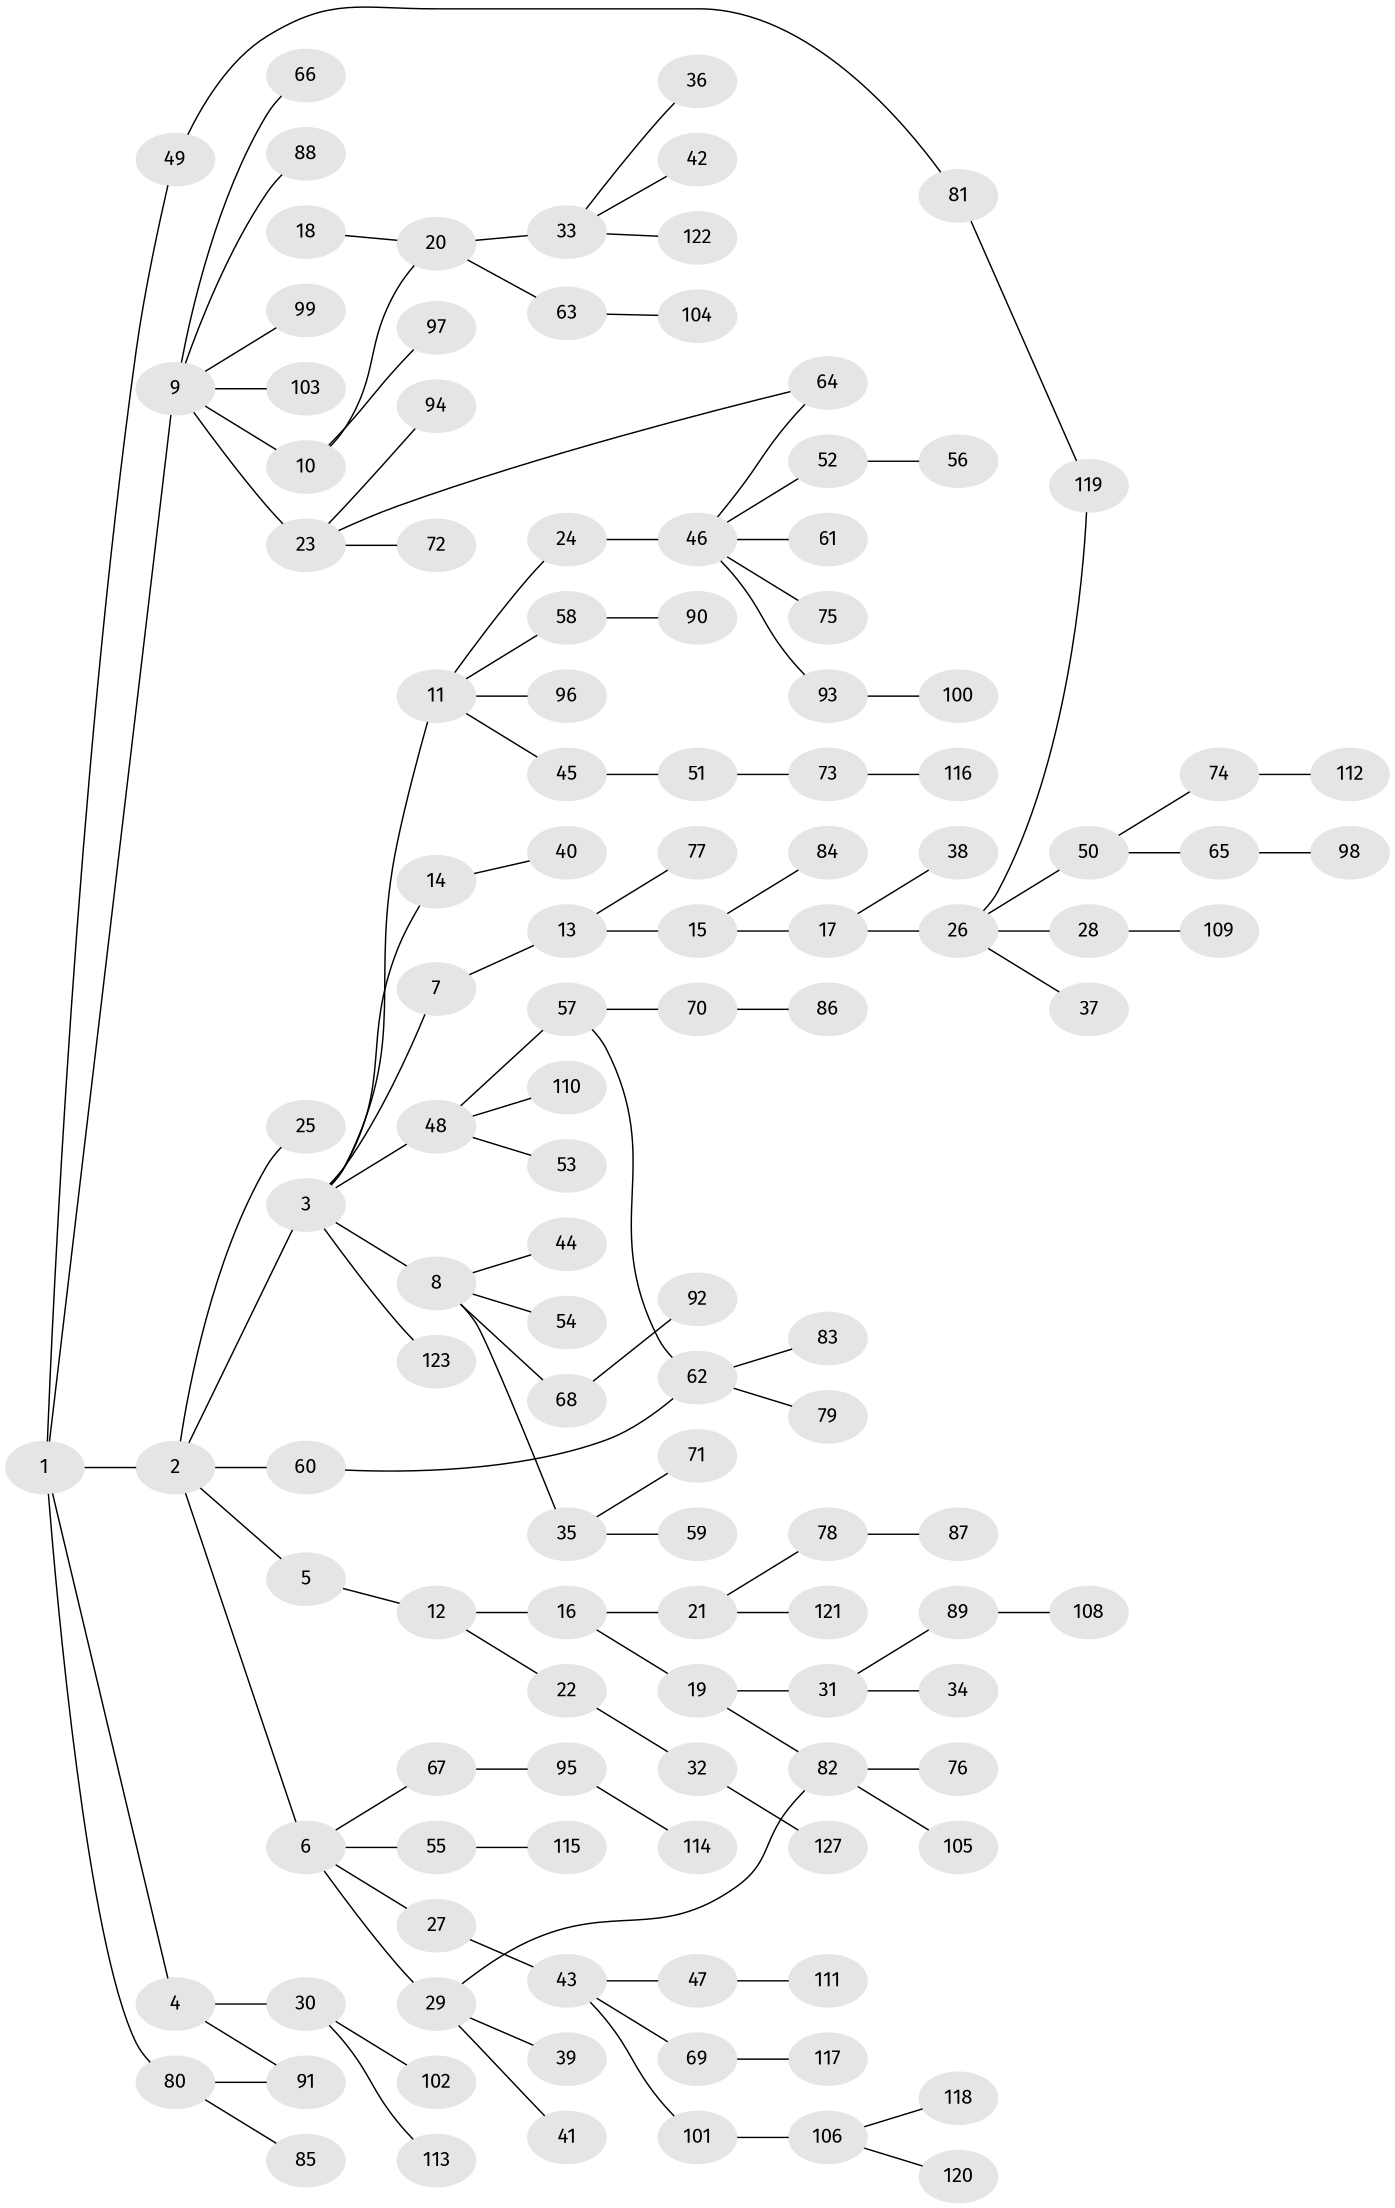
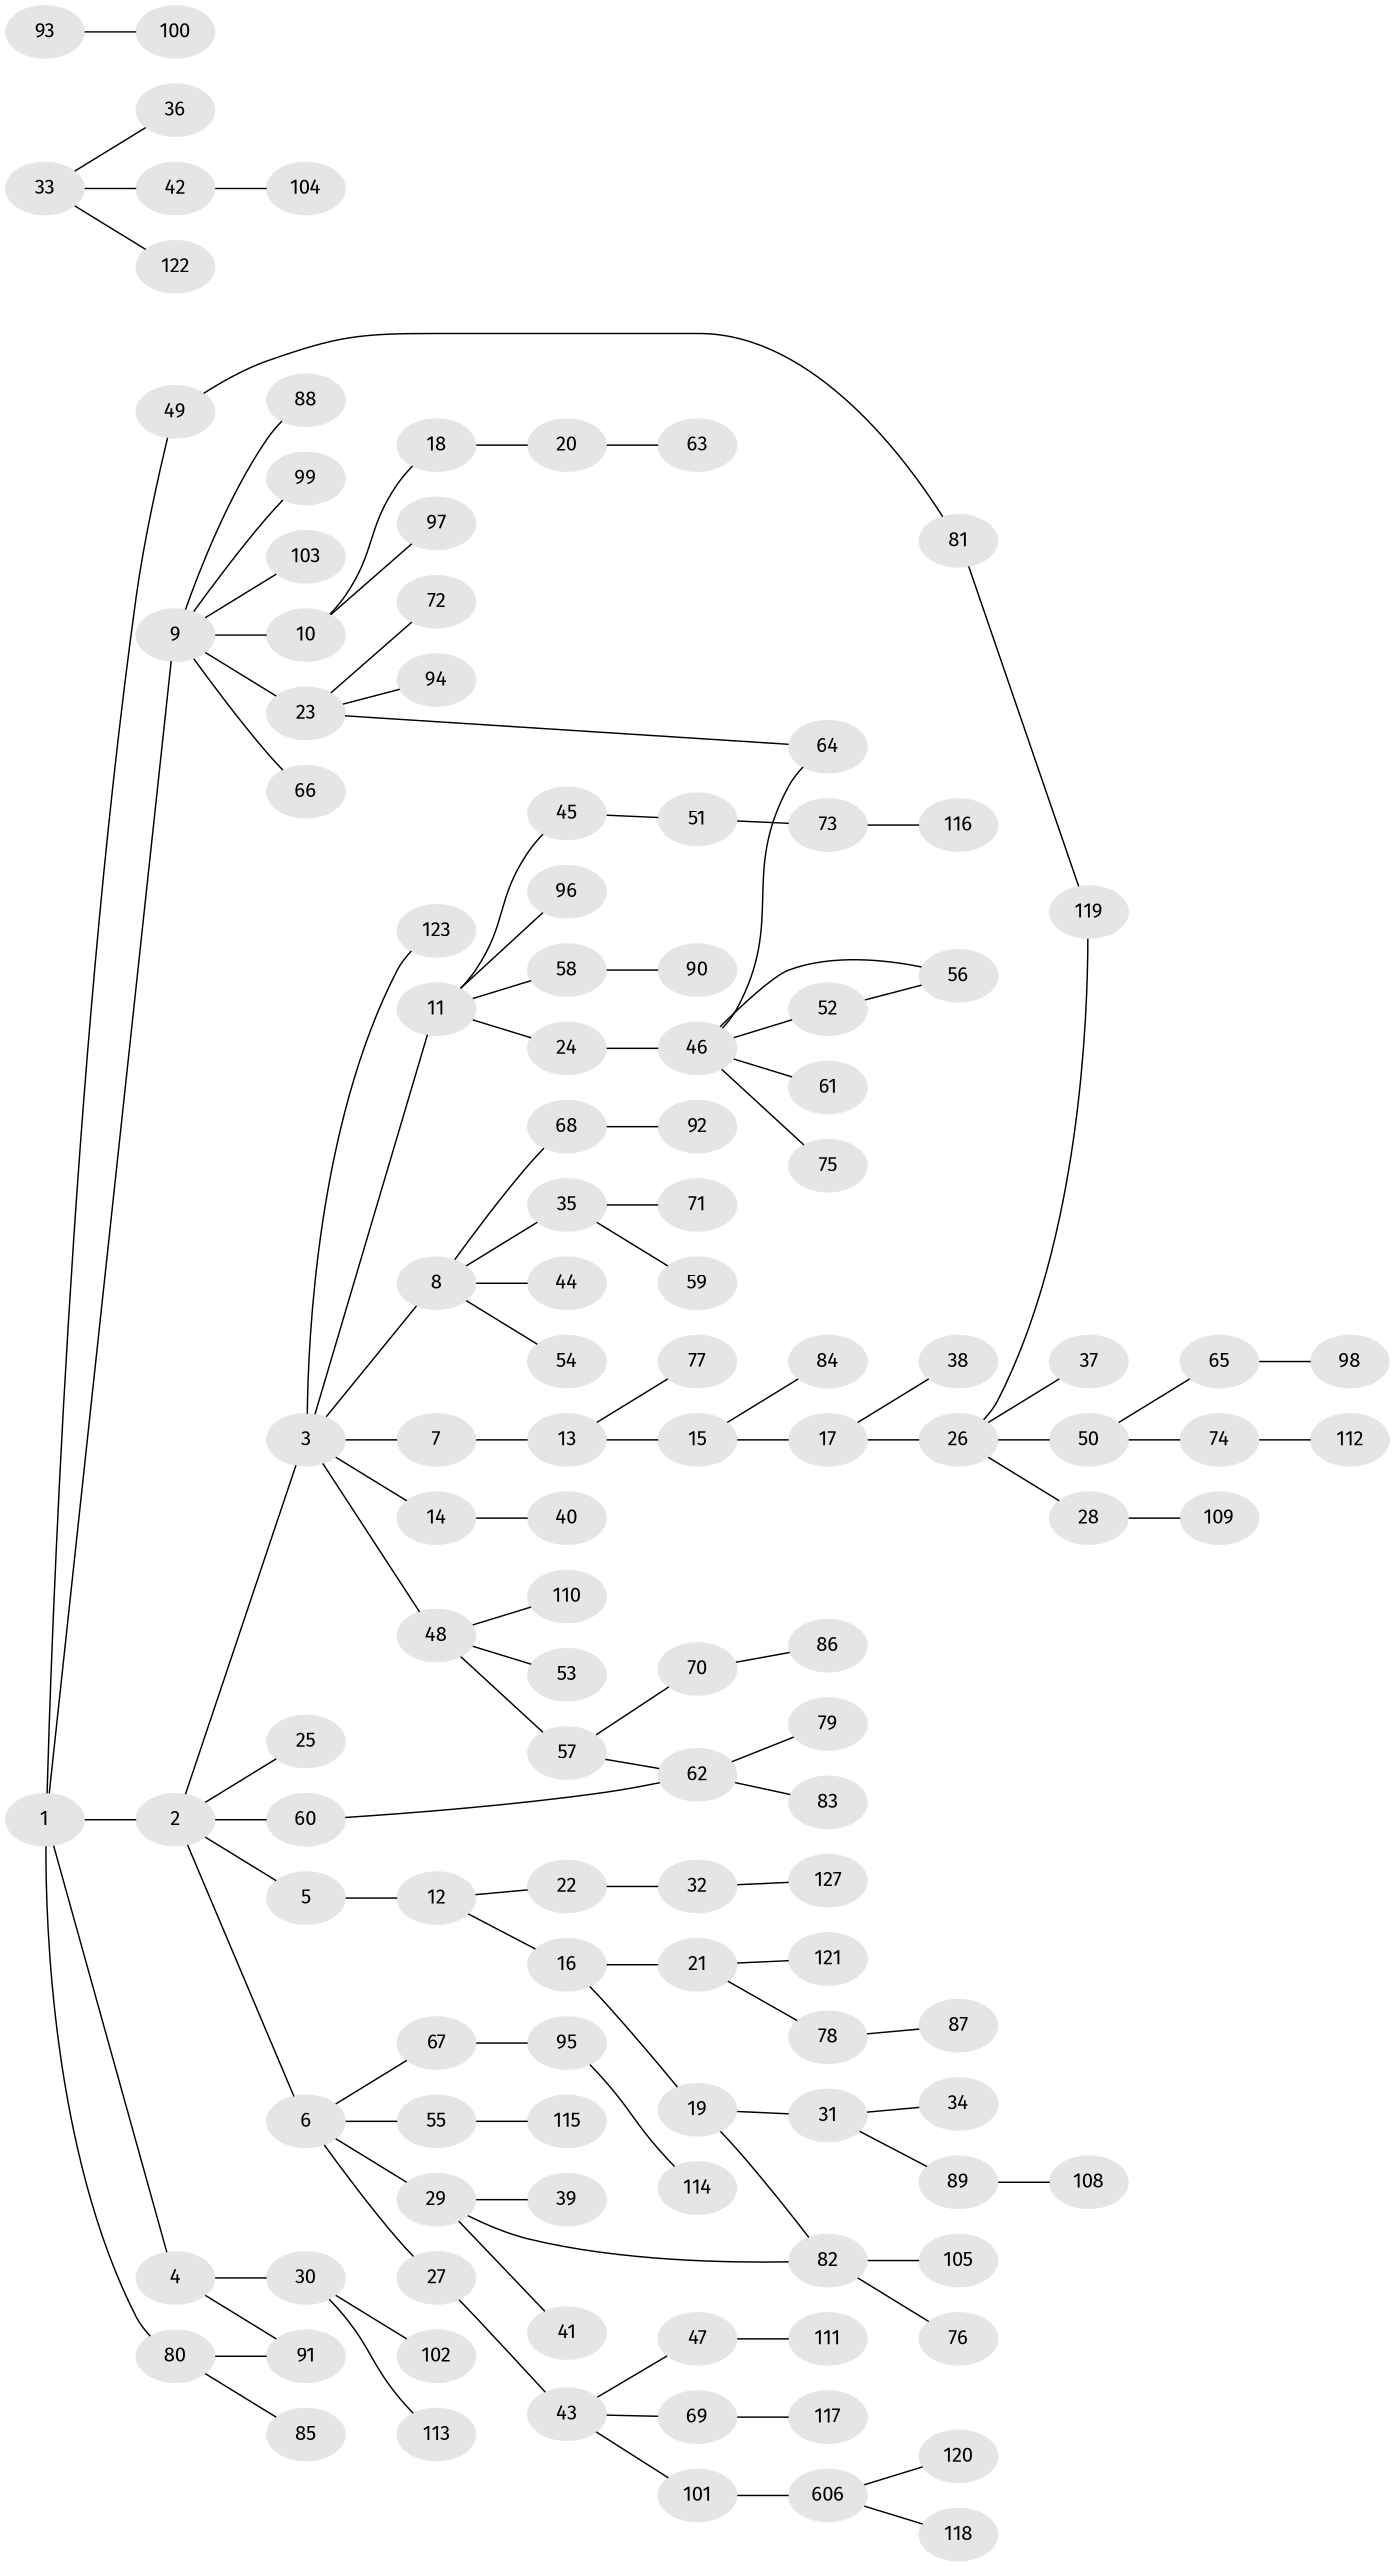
edge "33" -- "20": removed
edge "63" -- "104": now "42" -- "104"
edge "20" -- "10": now "18" -- "10"
edge "46" -- "93": now "46" -- "56"
node "106": label "106" -> "606"
